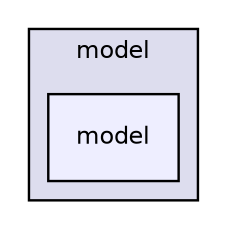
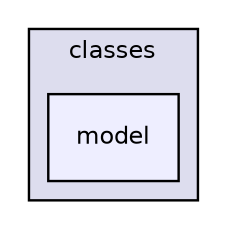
cluster "model": label "model" -> "classes"
